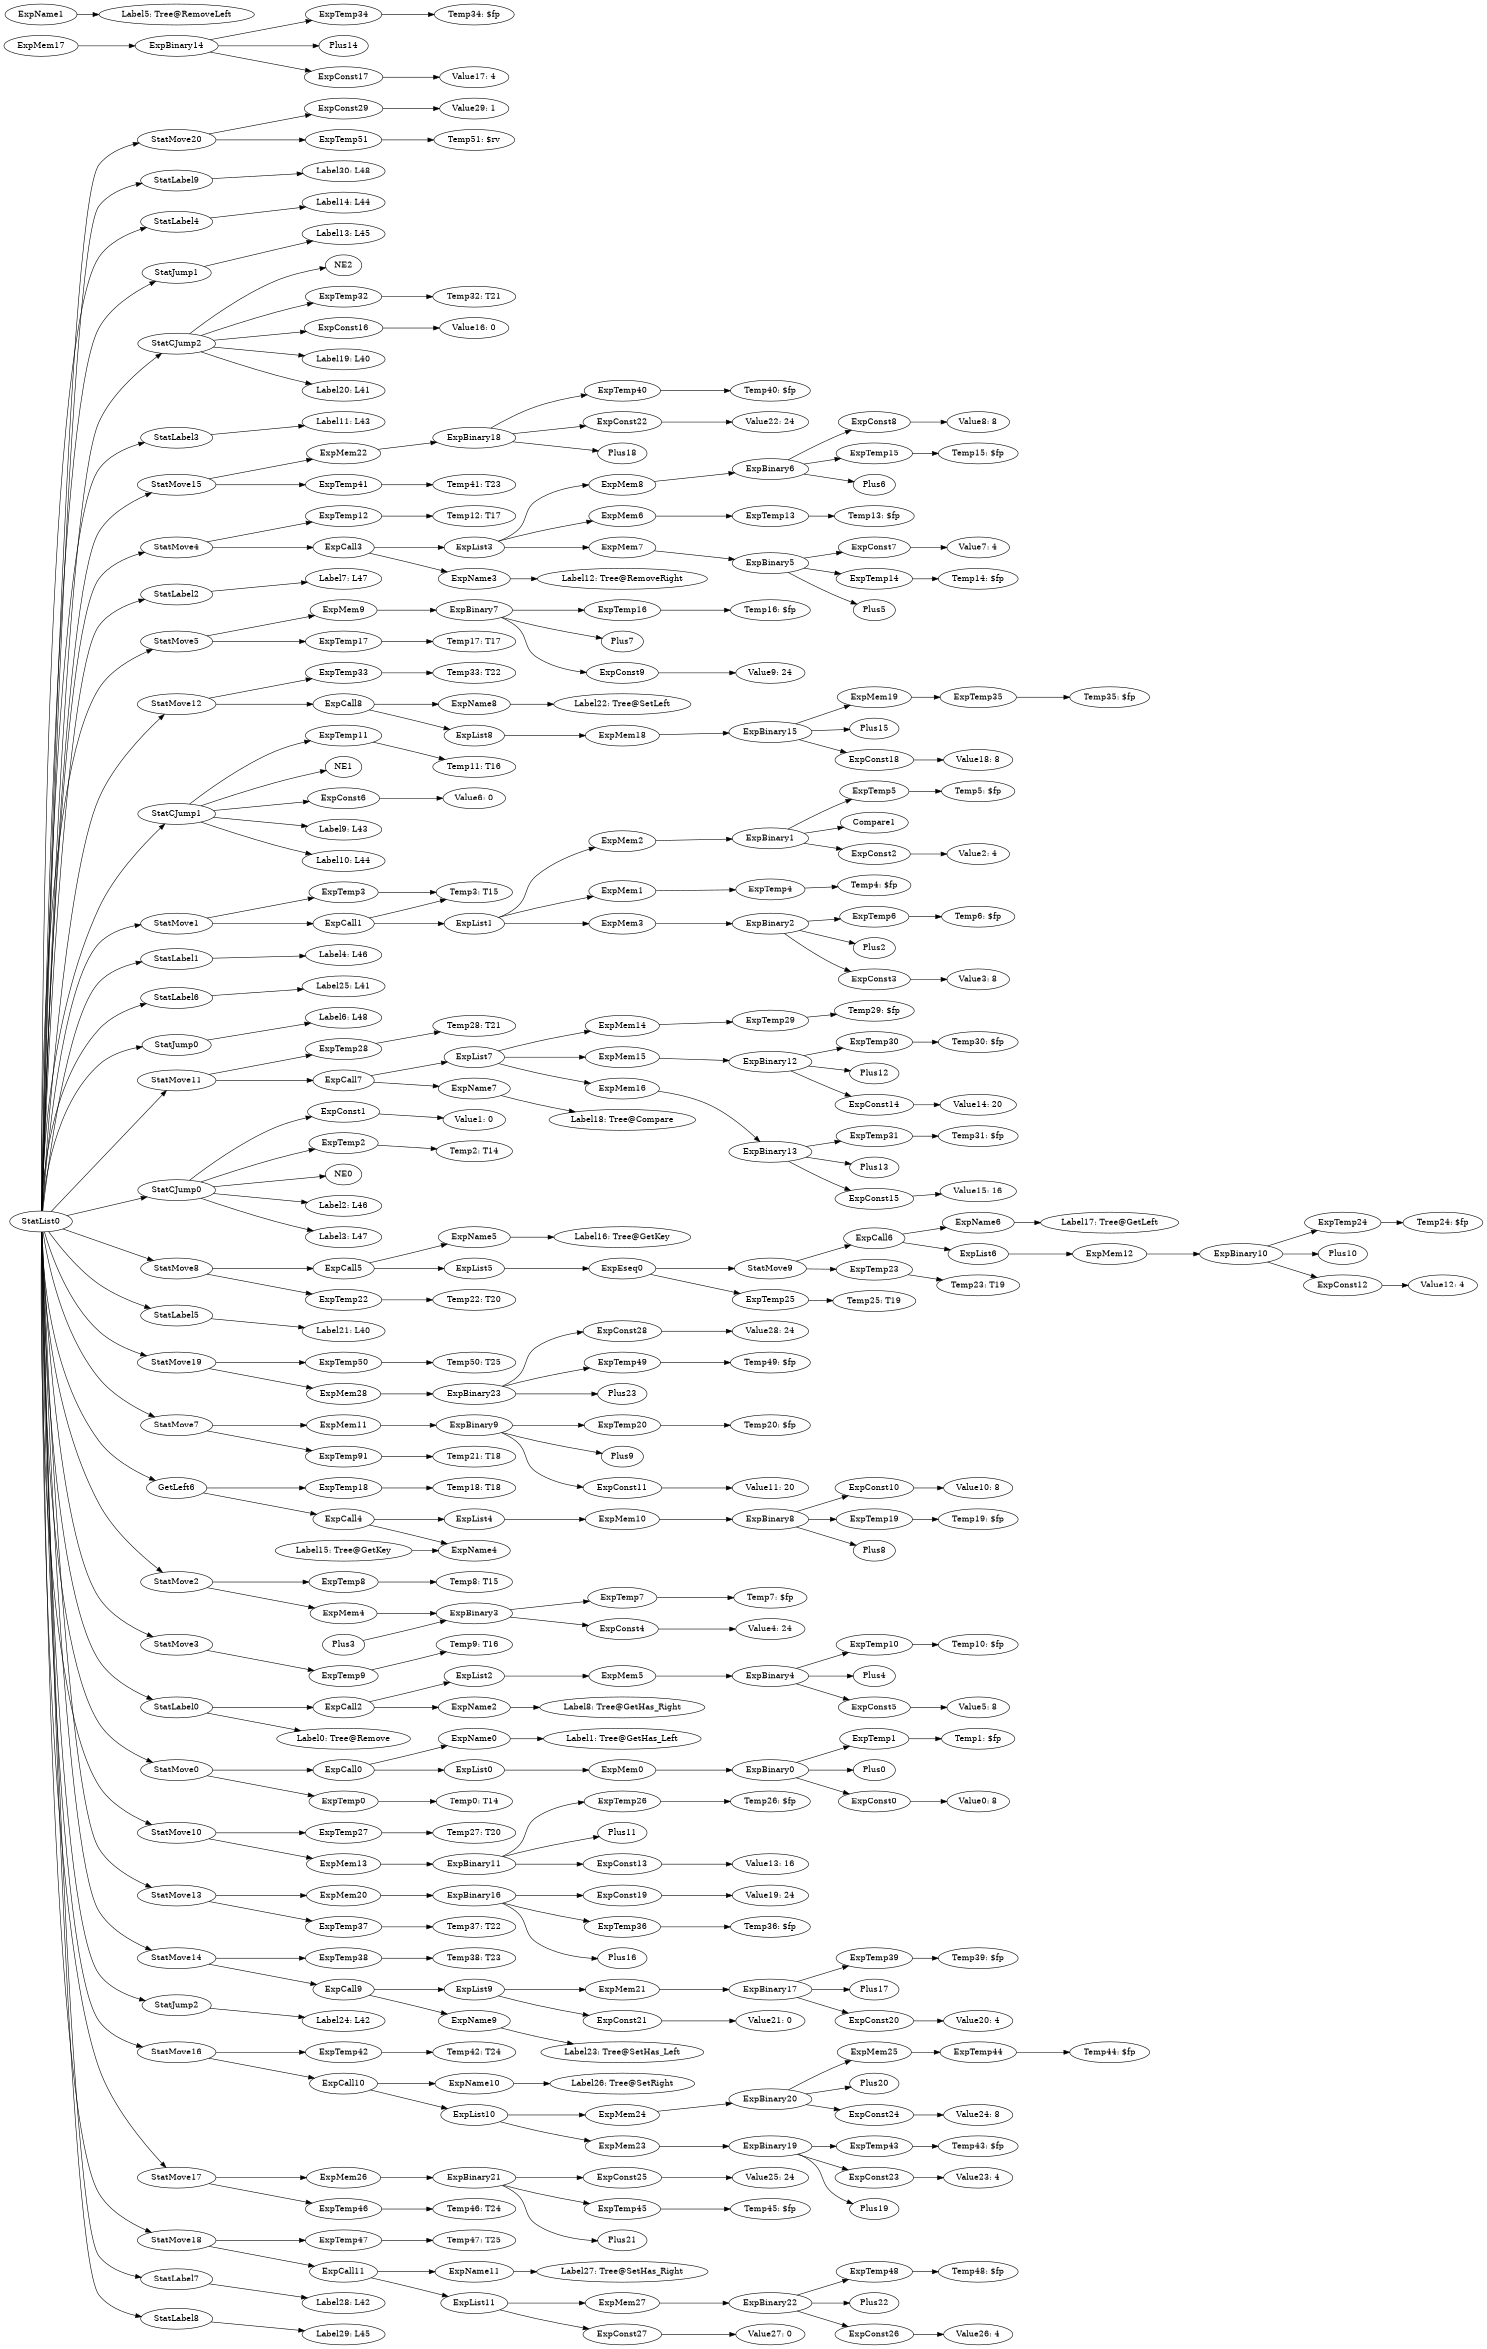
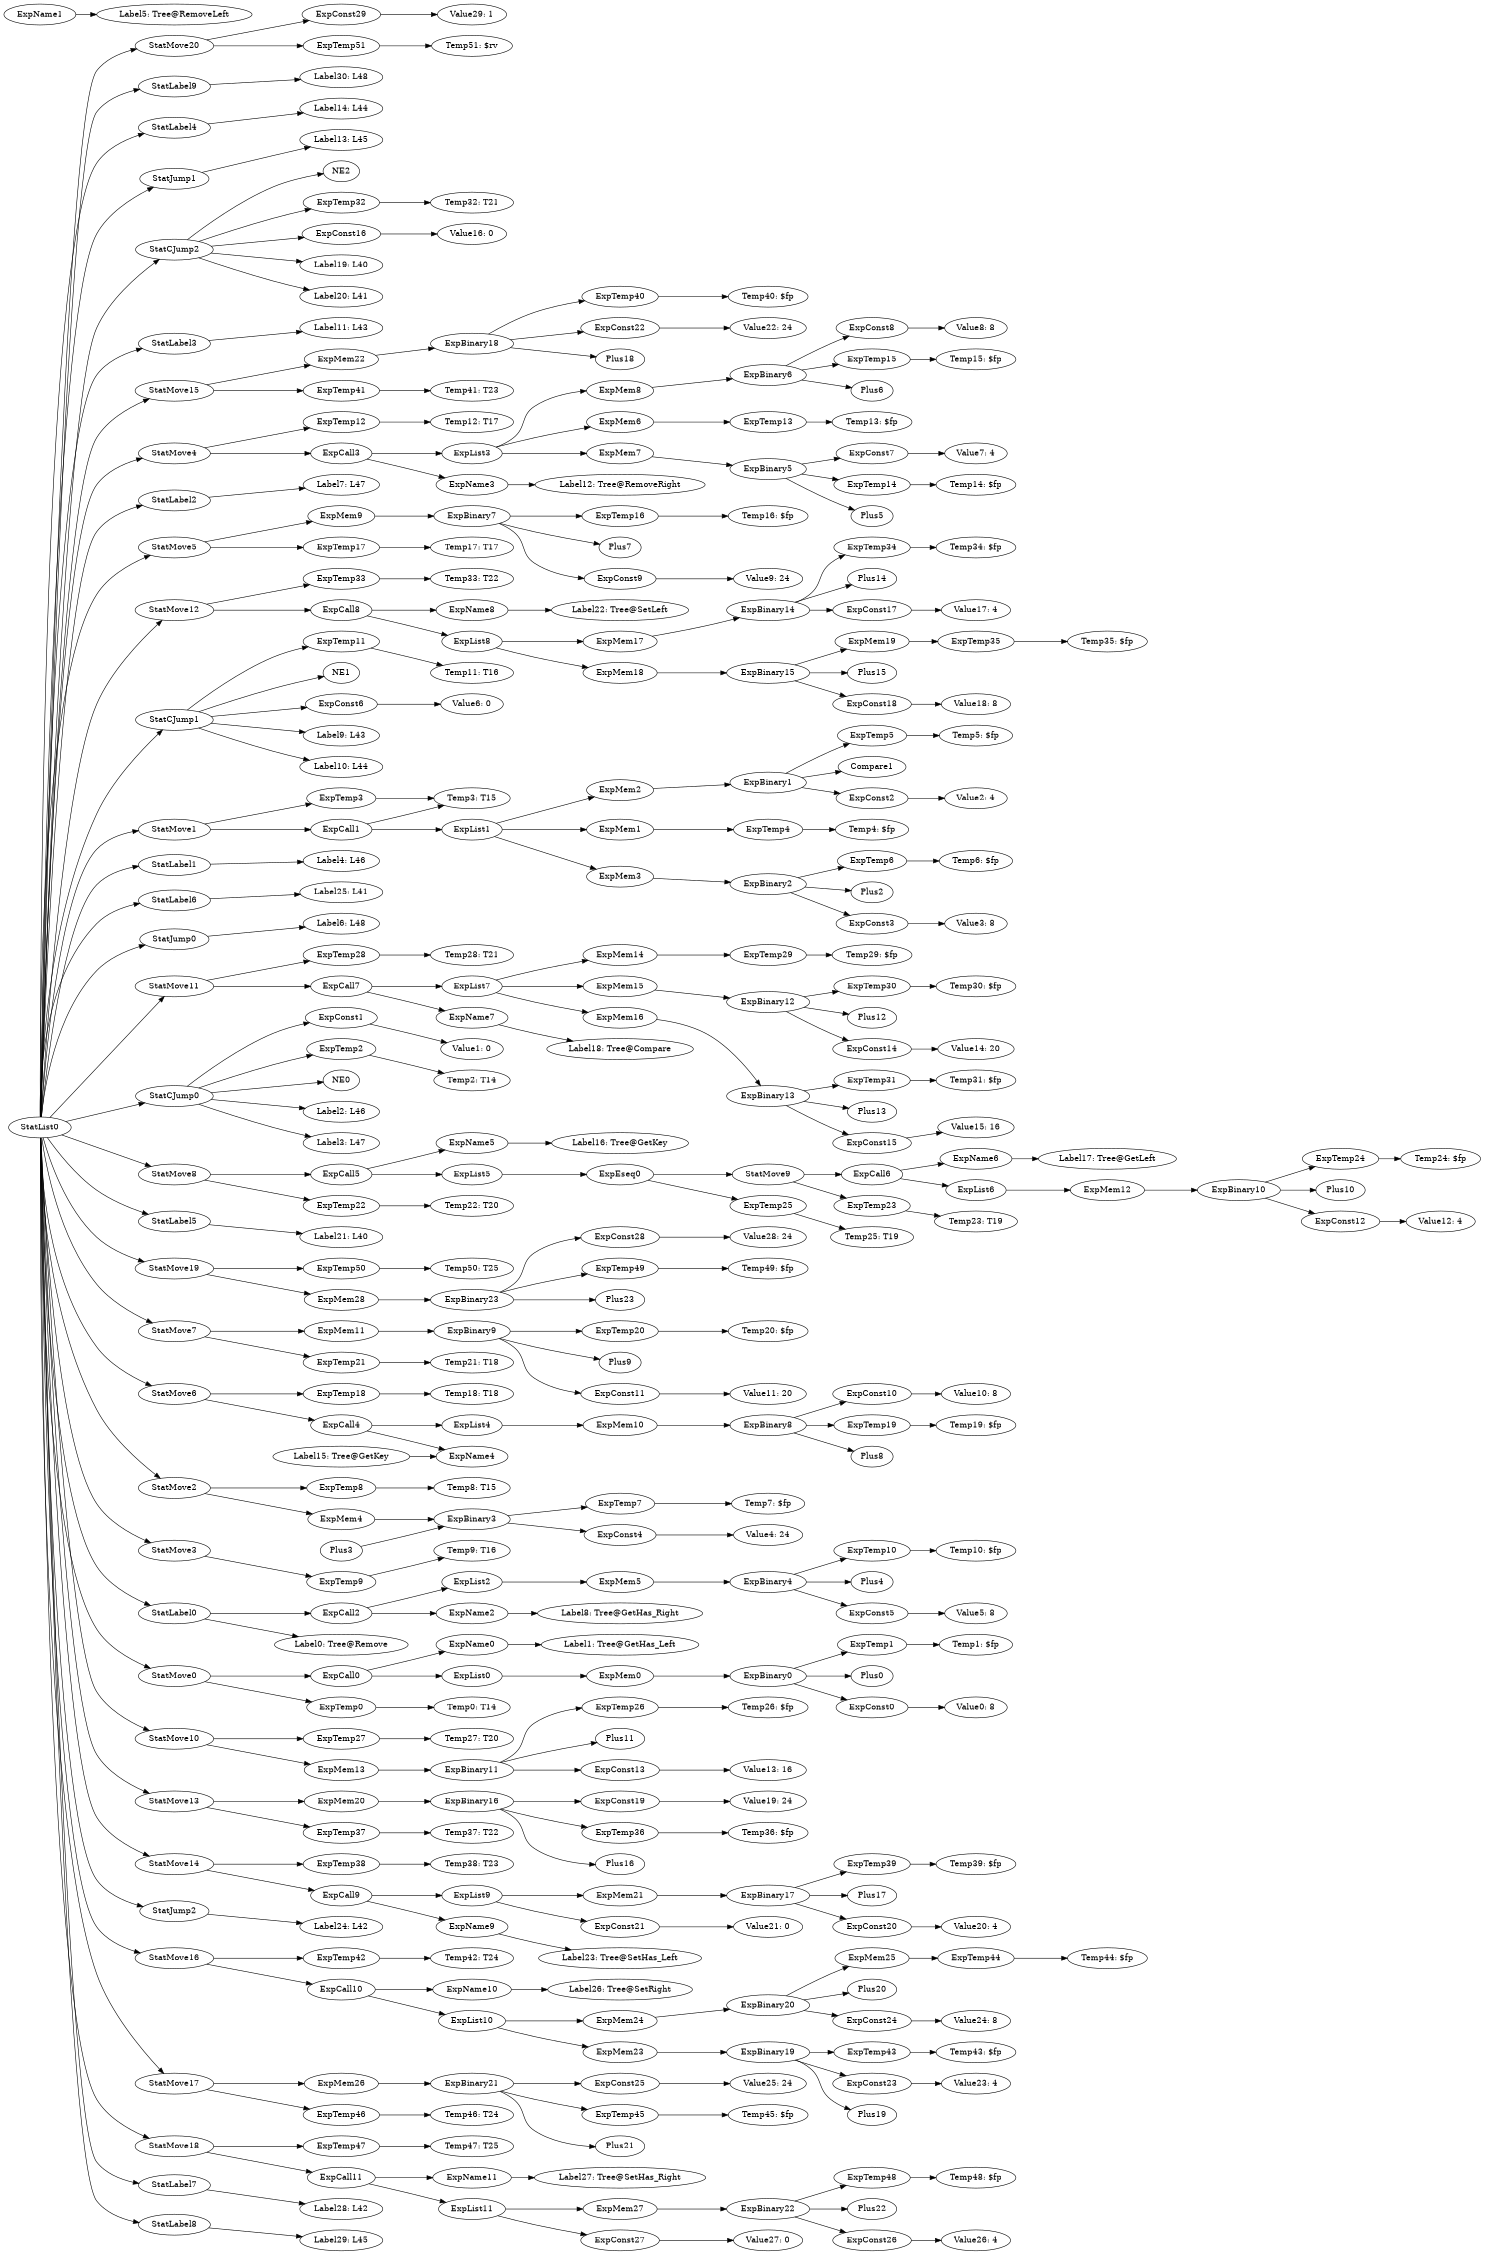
edge "ExpList8" -> "ExpMem17": added
node "ExpTemp91": label "ExpTemp91" -> "ExpTemp21"
node "GetLeft6": label "GetLeft6" -> "StatMove6"
